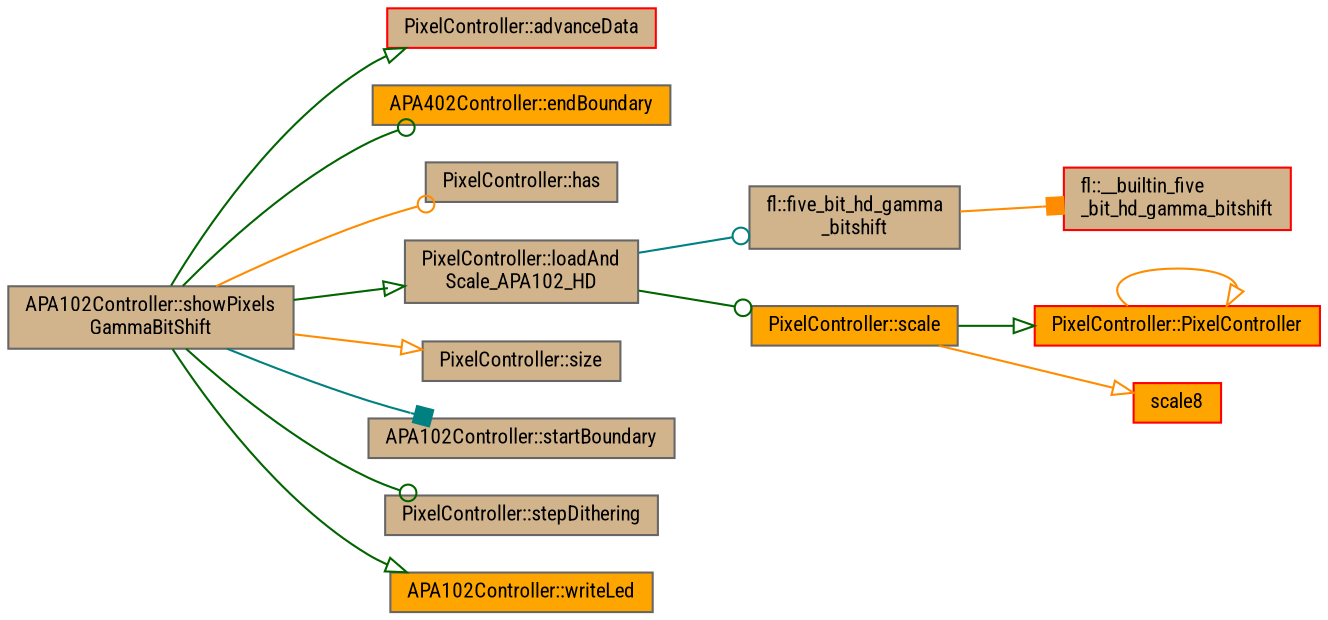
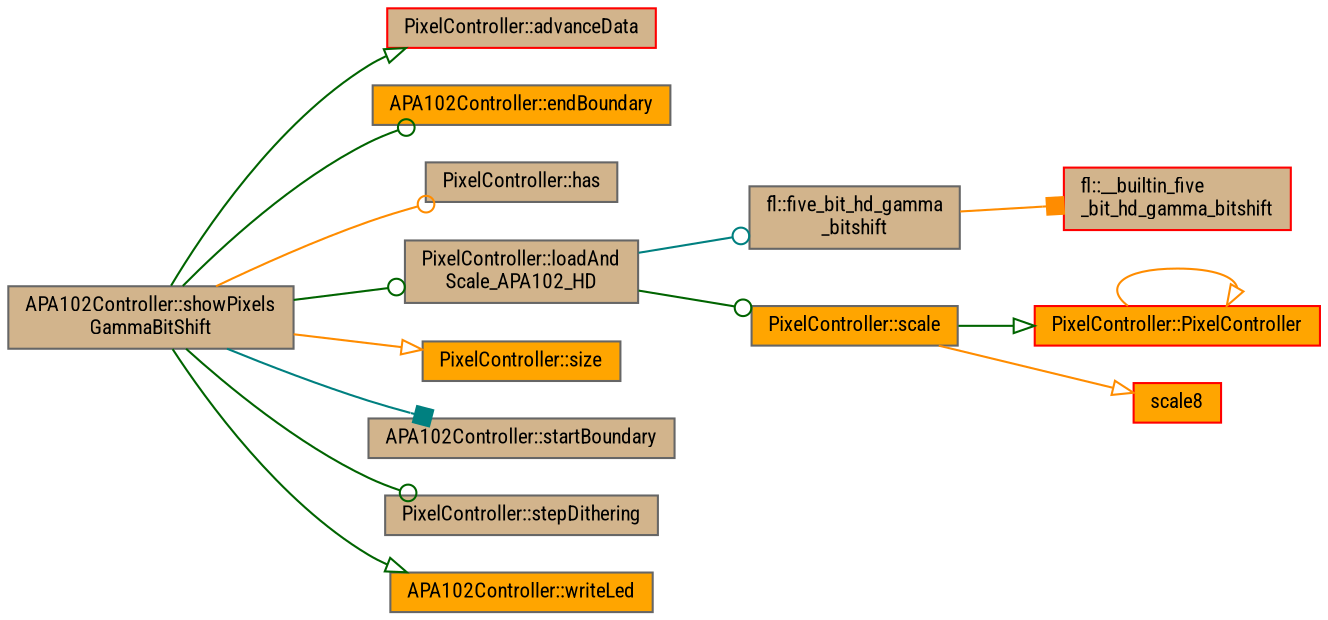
node "APA402Controller::endBoundary": label "APA402Controller::endBoundary" -> "APA102Controller::endBoundary"
edge "APA102Controller::showPixels GammaBitShift" -> "PixelController::loadAnd Scale_APA102_HD": arrowhead onormal -> odot
node "PixelController::size": fillcolor tan -> orange
